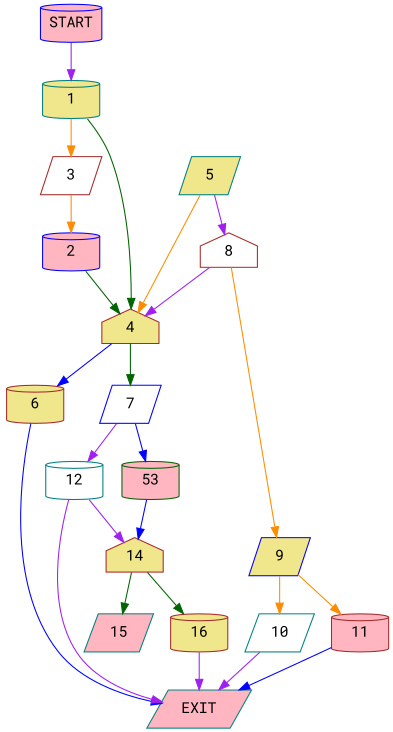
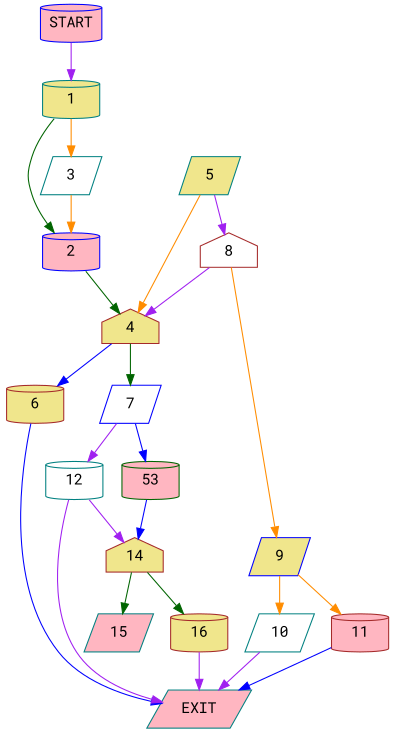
node "3": color brown -> teal
edge "1" -> "4": now "1" -> "2"
